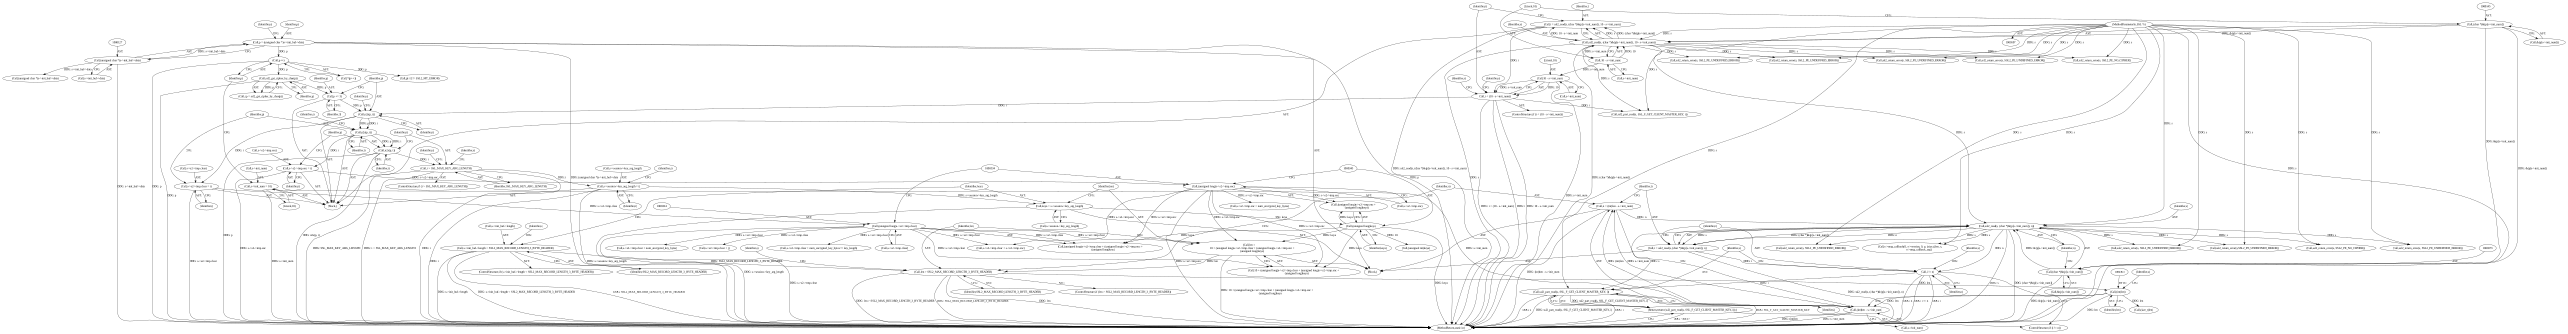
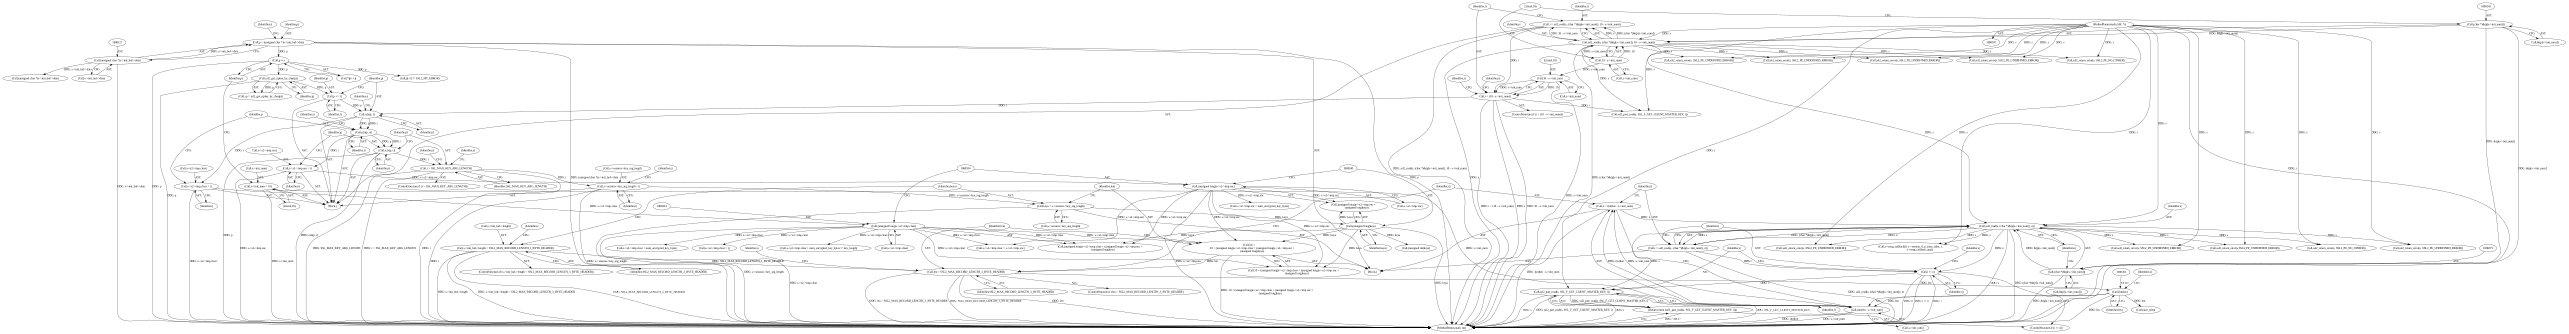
edge "(Call,keya = s->session->key_arg_length)" -> "(Call,(unsigned long)keya)": label "SSL: keya" -> "DDG: keya"
edge "(Call,(unsigned long)keya)" -> "(Call,(unsigned int)keya)": label "DDG: 10" -> "DDG: keya"
